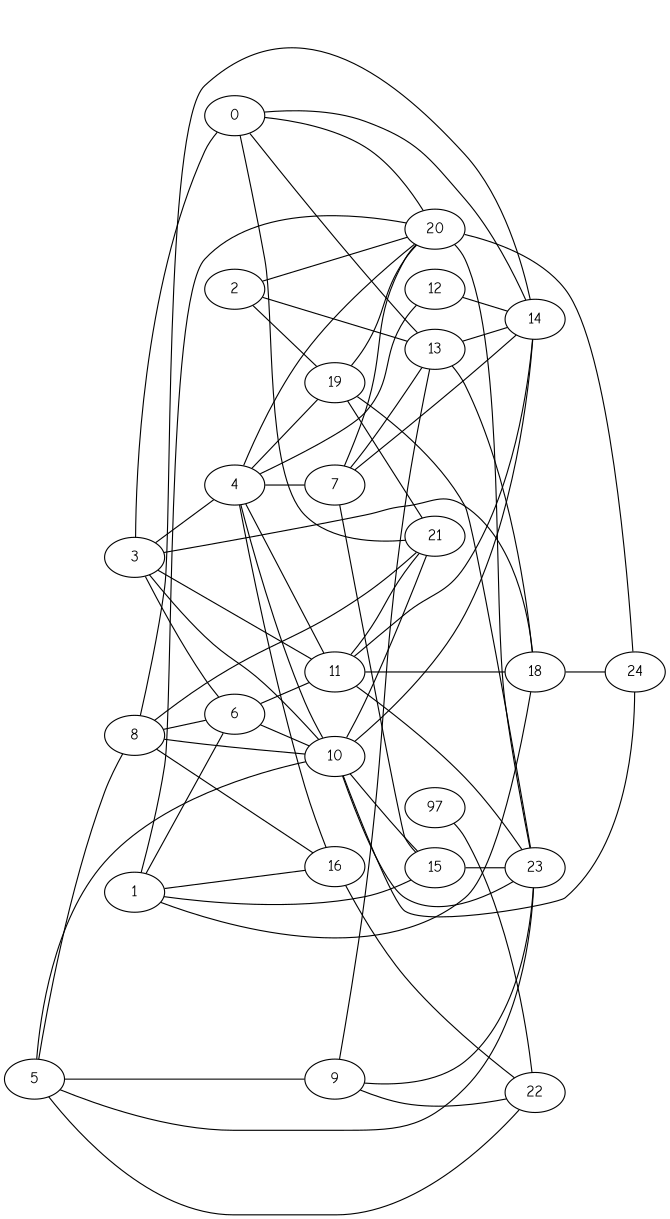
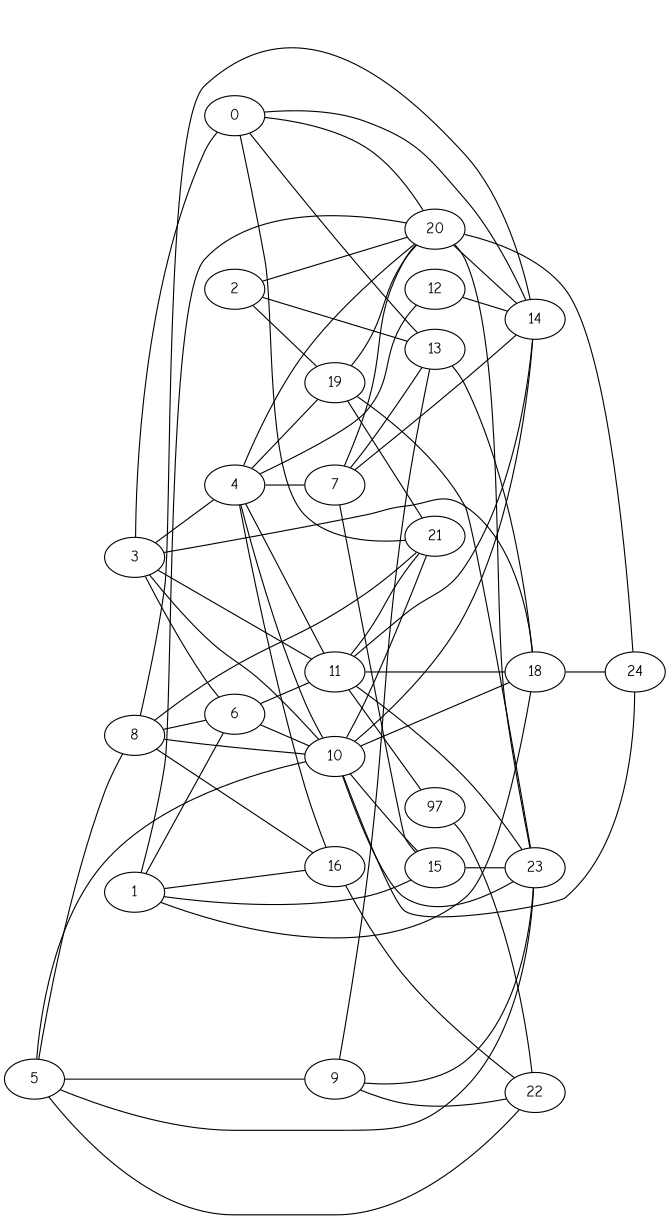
edge "14" -- "13": now "14" -- "20"
edge "18" -- "10": added
edge "11" -- "97": added
